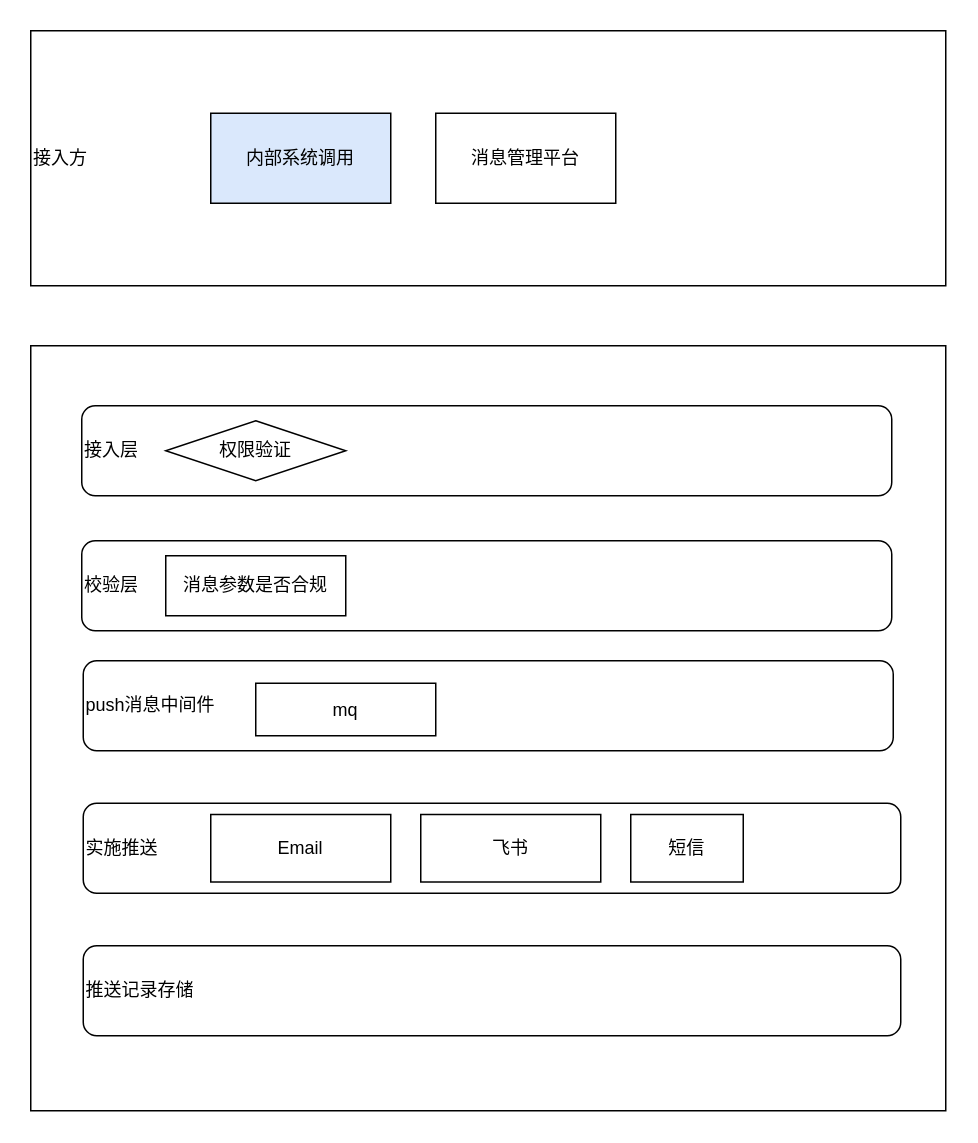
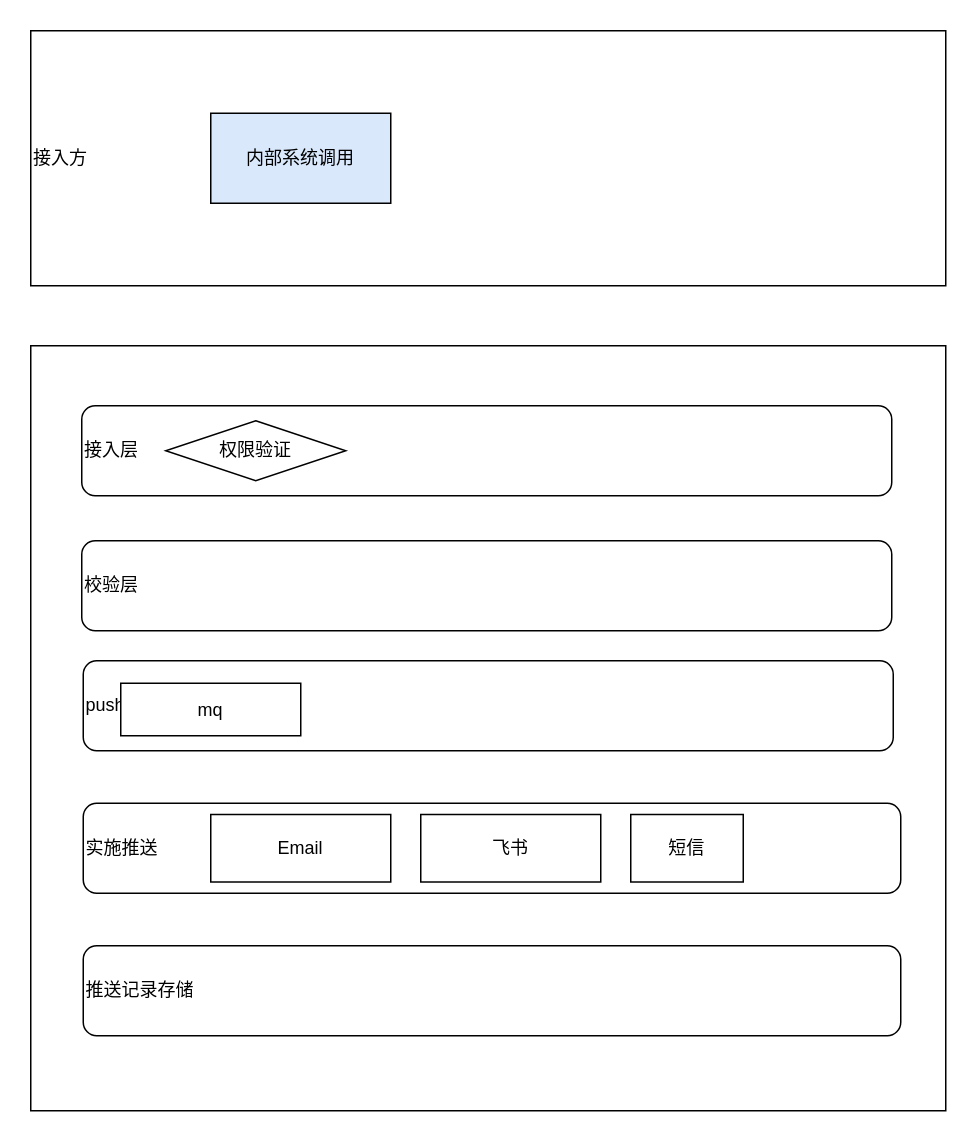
node "消息管理平台": removed
node "消息参数是否合规": removed
node "mq": moved (346, 710) -> (211, 710)
